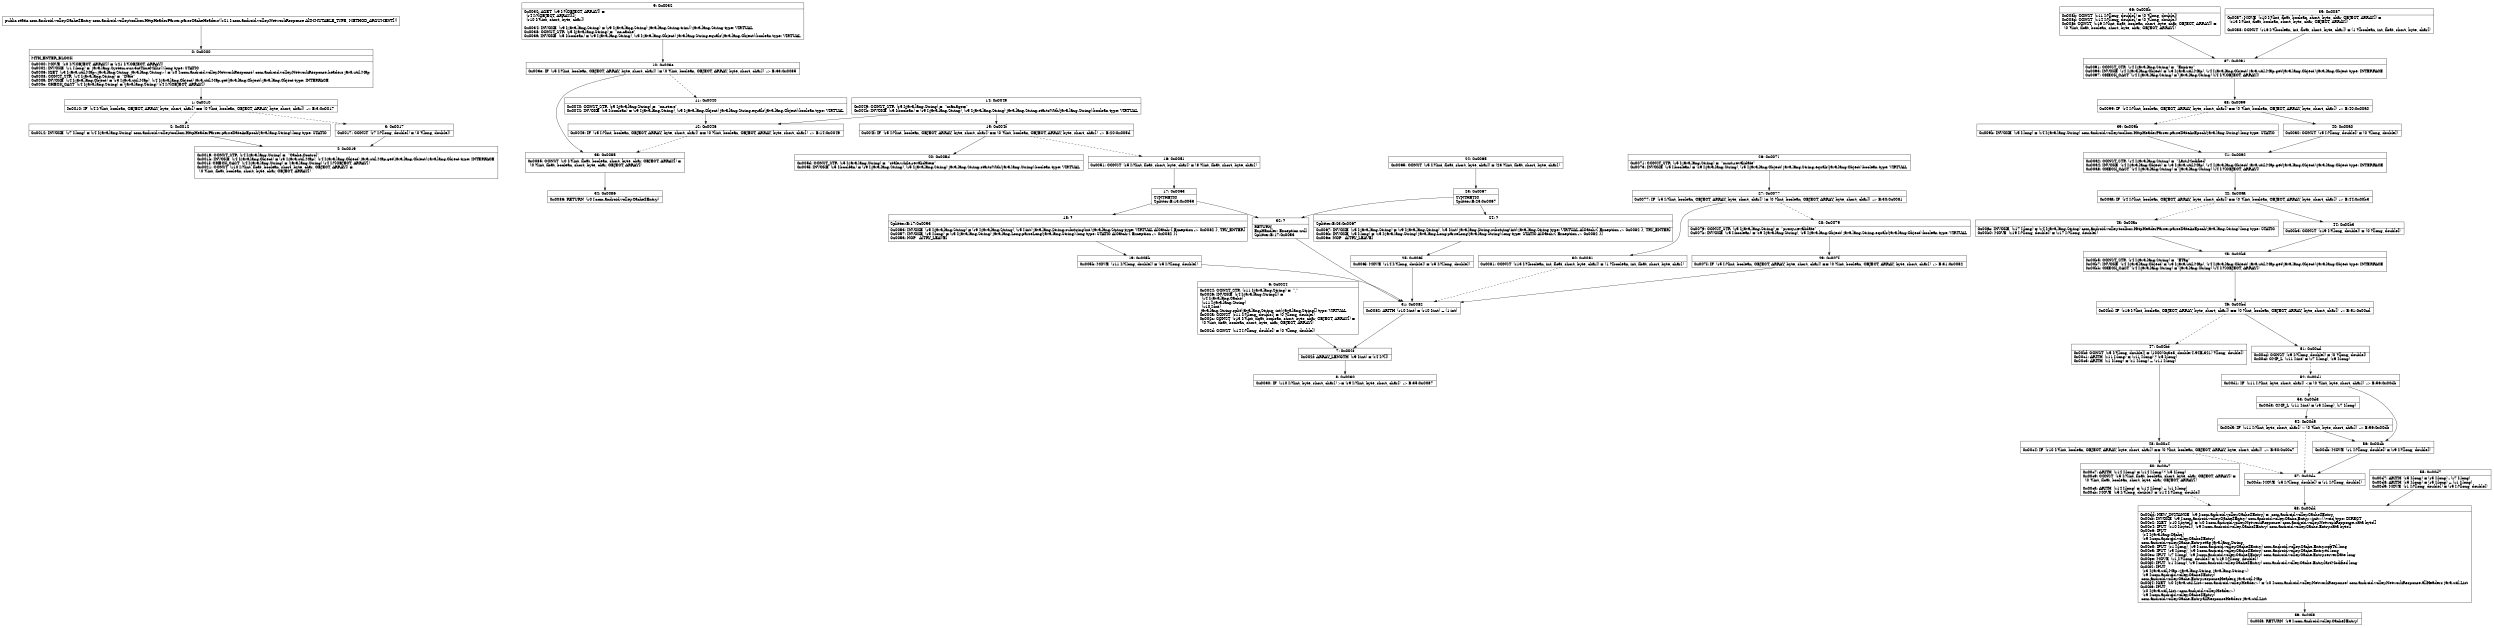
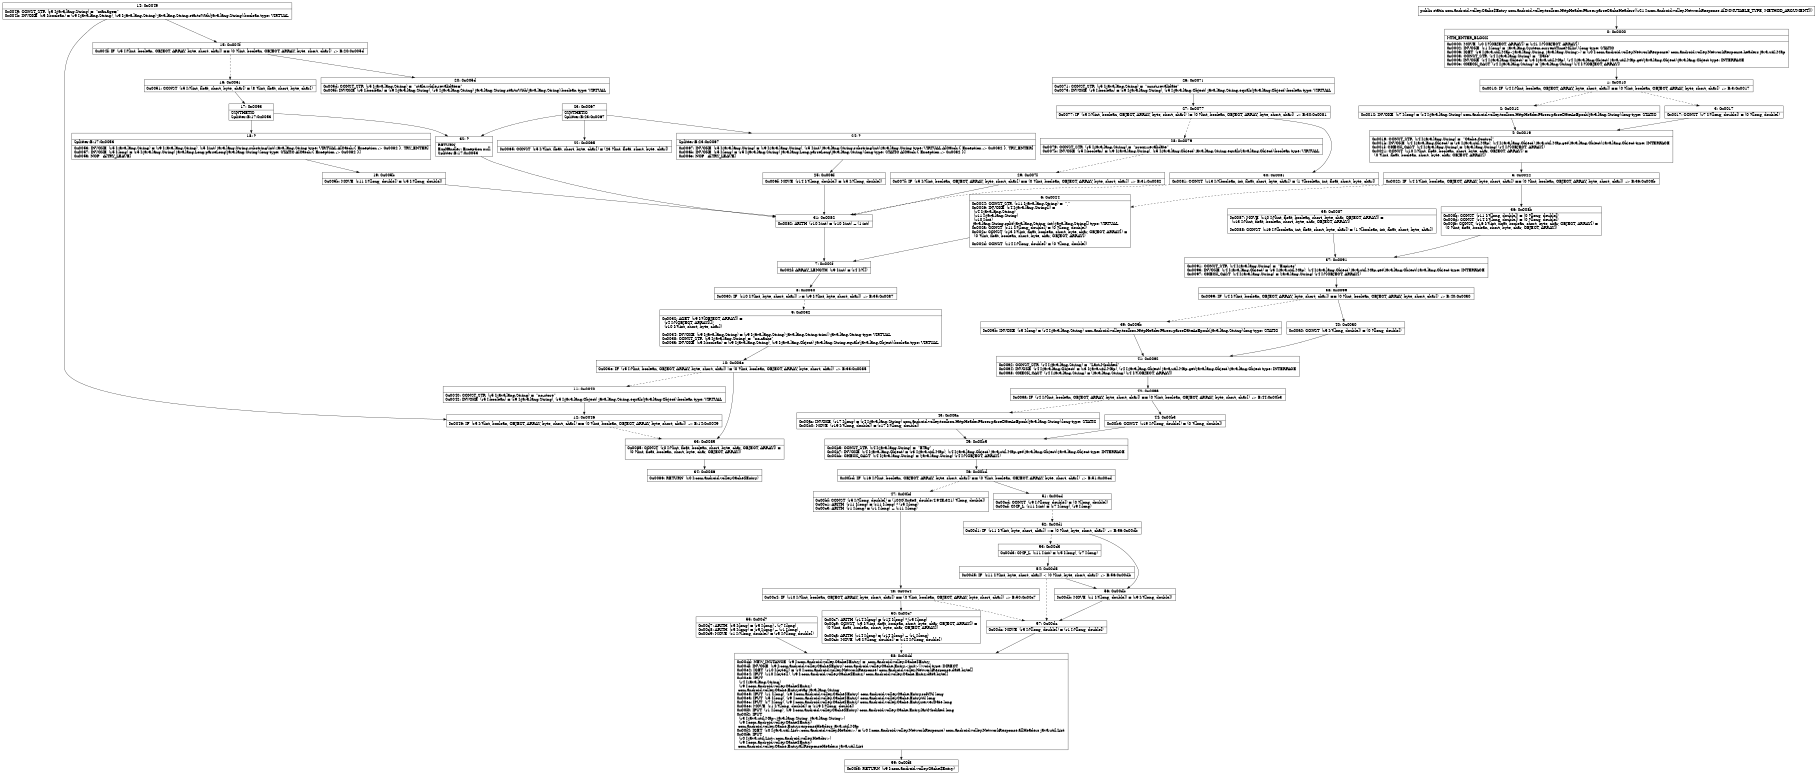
edge "22: 0x0065" -> "23: 0x0067": reversed
node "5: 0x0022": added
node "17: 0x0053": text "Splitter:B:13:0x0053" -> "Splitter:B:17:0x0053"
edge "28: 0x0079" -> "29: 0x007f": style solid -> dashed
node "6: 0x0024": text "(r4 I:java.lang.Cache)" -> "(r4 I:java.lang.String)"
edge "8: 0x0030" -> "9: 0x0032": added
node "58: 0x00dd": text "(r4 I:java.lang.Cache)" -> "(r4 I:java.lang.String)"
